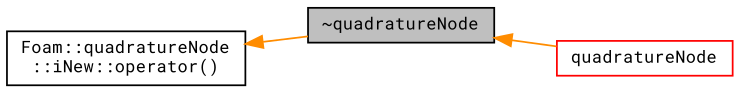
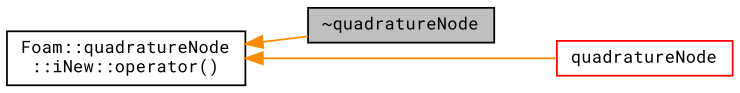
edge "quadratureNode" -> "~quadratureNode": now "quadratureNode" -> "Foam::quadratureNode ::iNew::operator()"
